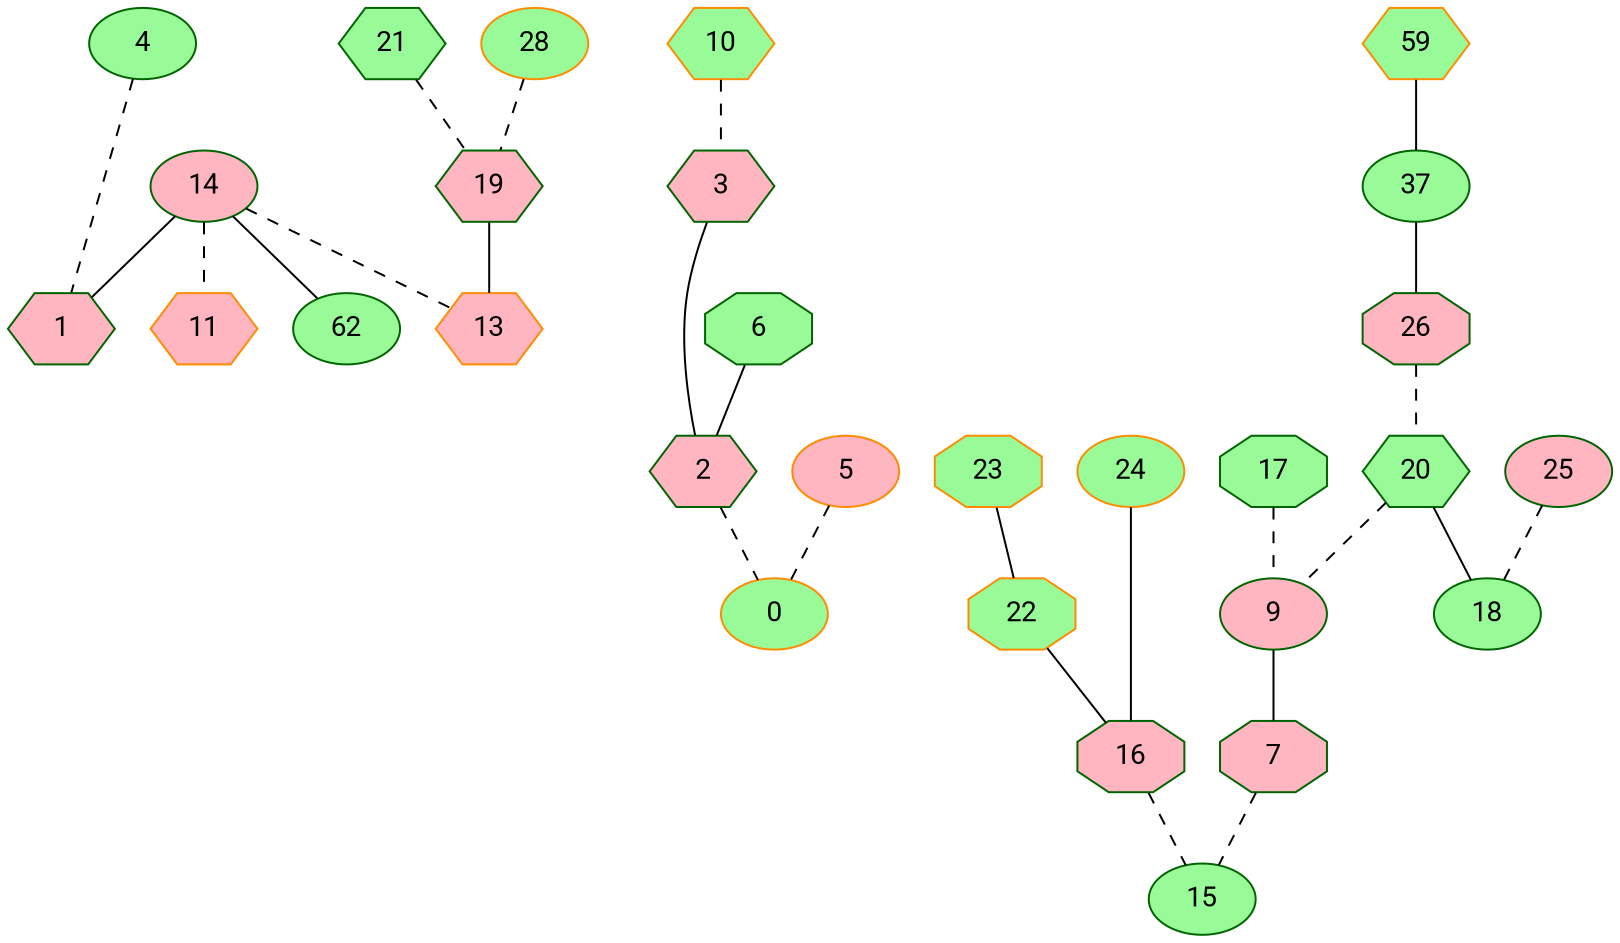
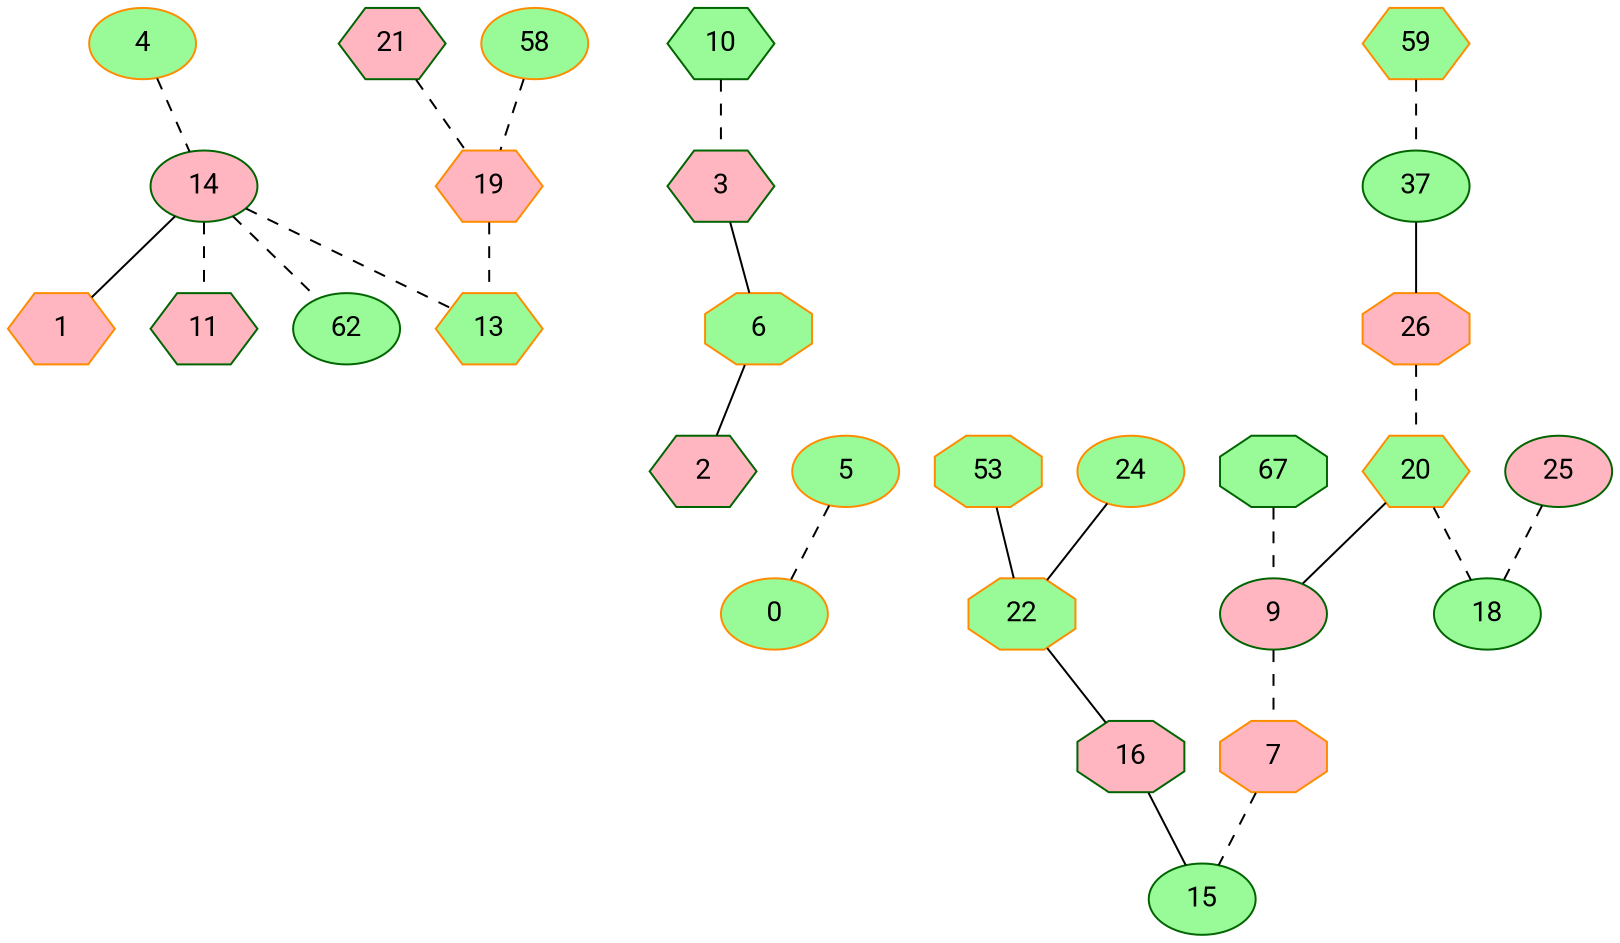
node "4": color darkgreen -> darkorange
node "21": fillcolor palegreen -> lightpink
node "28": label "28" -> "58"
node "10": color darkorange -> darkgreen
edge "59" -- "37": style solid -> dashed
edge "4" -- "1": now "4" -- "14"
node "19": color darkgreen -> darkorange
edge "14" -- "62": style solid -> dashed
edge "19" -- "13": style solid -> dashed
edge "3" -- "2": now "3" -- "6"
node "1": color darkgreen -> darkorange
node "11": color darkorange -> darkgreen
node "13": fillcolor lightpink -> palegreen
node "6": color darkgreen -> darkorange
node "26": color darkgreen -> darkorange
node "5": fillcolor lightpink -> palegreen
node "23": label "23" -> "53"
node "17": label "17" -> "67"
node "20": color darkgreen -> darkorange
edge "20" -- "9": style dashed -> solid
edge "2" -- "0": removed
edge "20" -- "18": style solid -> dashed
edge "24" -- "16": now "24" -- "22"
edge "9" -- "7": style solid -> dashed
node "7": color darkgreen -> darkorange
edge "16" -- "15": style dashed -> solid
